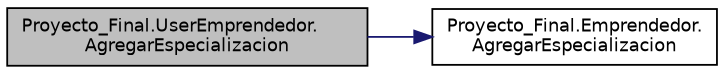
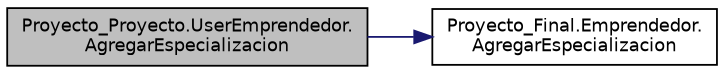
node "Proyecto_Final.UserEmprendedor. AgregarEspecializacion": label "Proyecto_Final.UserEmprendedor. AgregarEspecializacion" -> "Proyecto_Proyecto.UserEmprendedor. AgregarEspecializacion"
